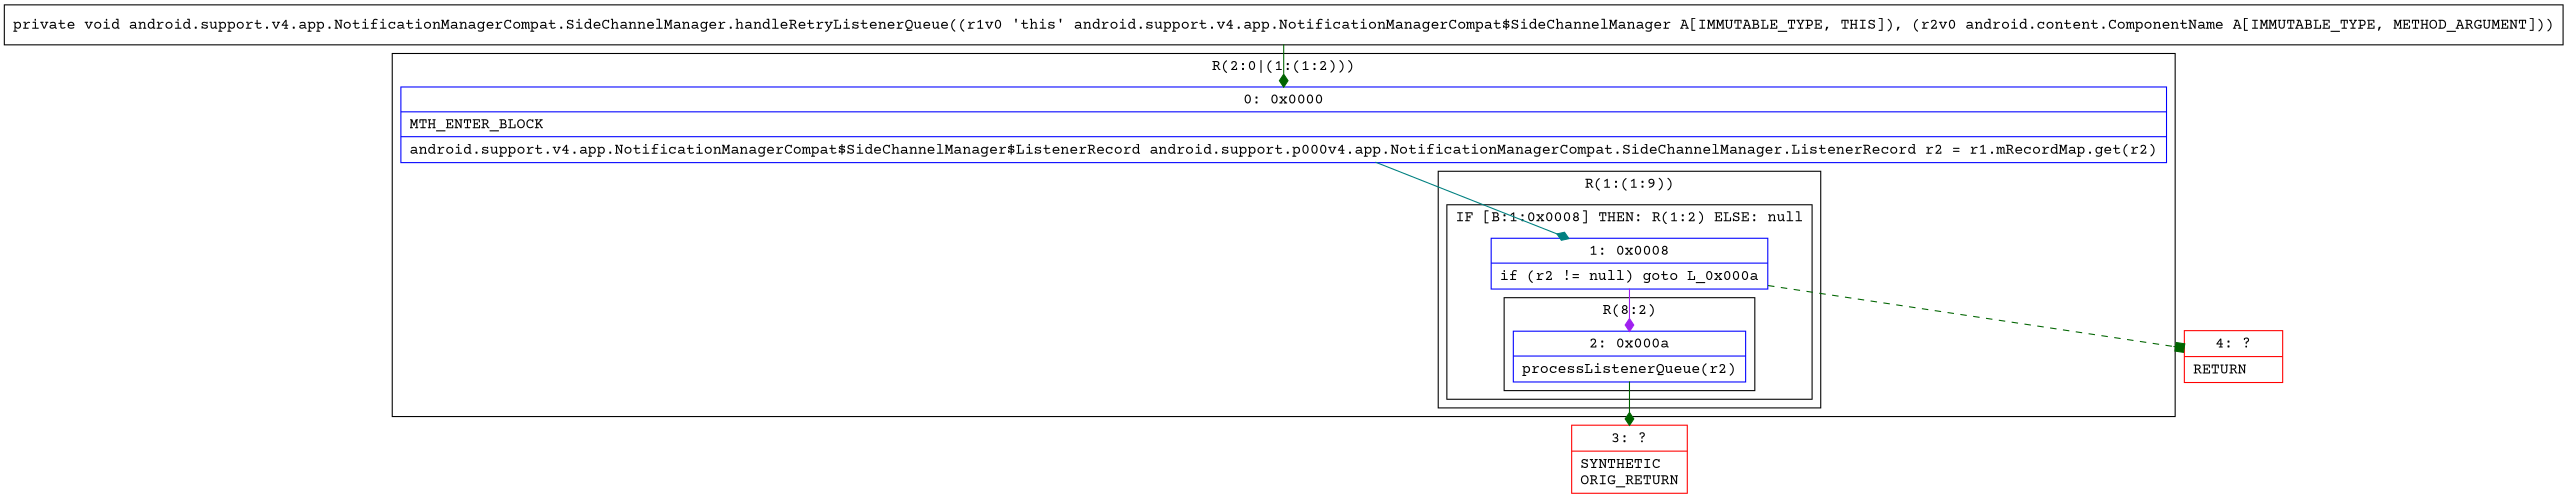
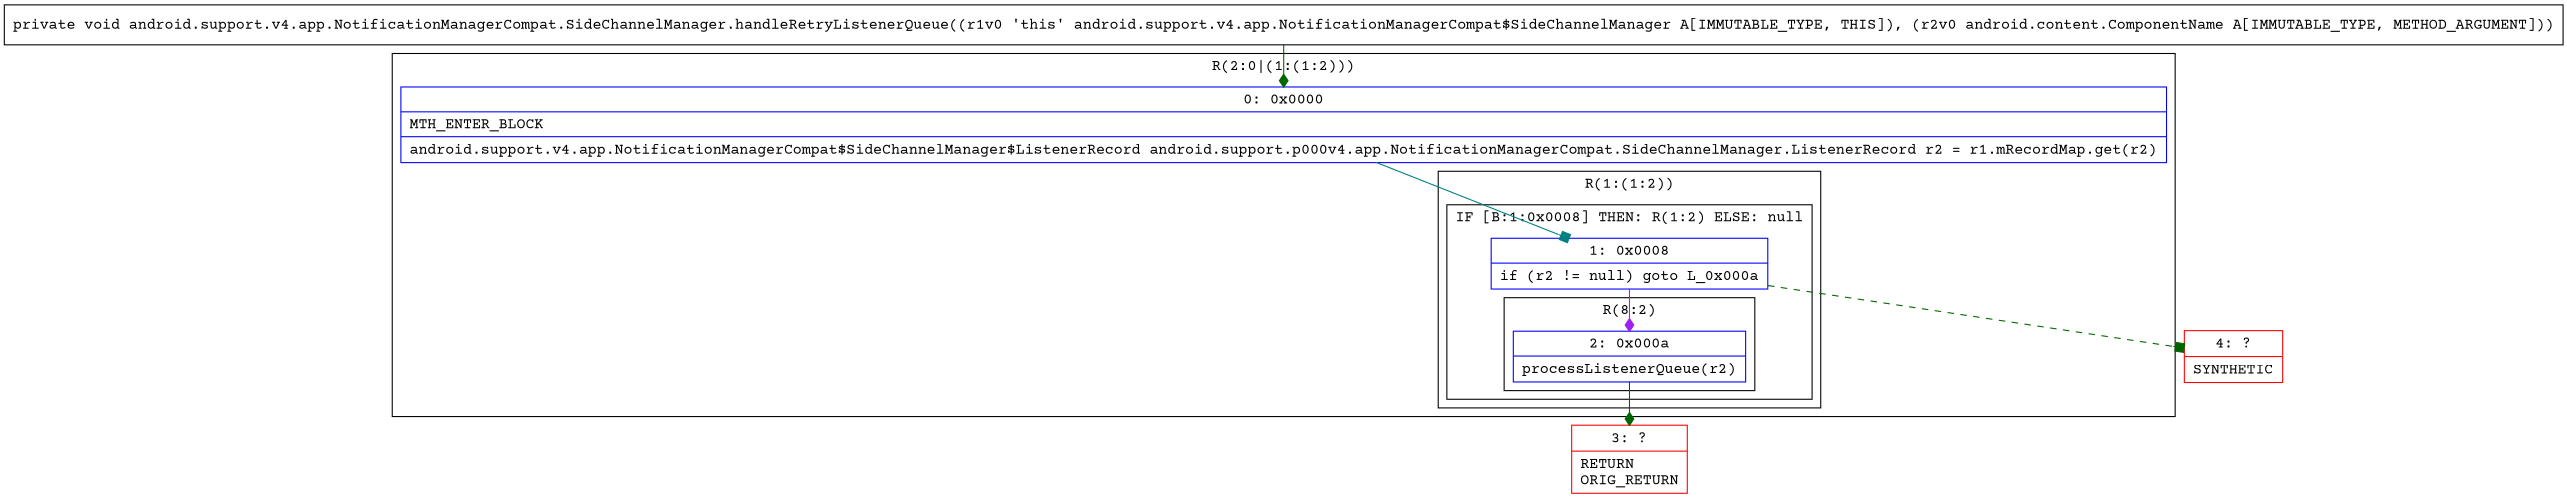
cluster "R(1:(1:9))": label "R(1:(1:9))" -> "R(1:(1:2))"
edge "0: 0x0000" -> "1: 0x0008": arrowhead diamond -> box
node "4: ?": text "RETURN" -> "SYNTHETIC"
node "3: ?": text "SYNTHETIC" -> "RETURN"
